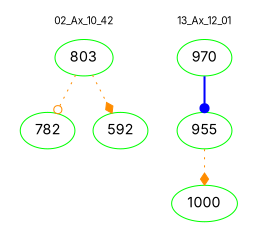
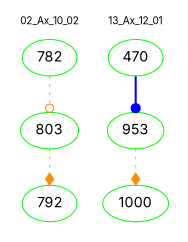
cluster "02_Ax_10_42": label "02_Ax_10_42" -> "02_Ax_10_02"
node "970": label "970" -> "470"
edge "803" -> "782": reversed
node "592": label "592" -> "792"
node "955": label "955" -> "953"
